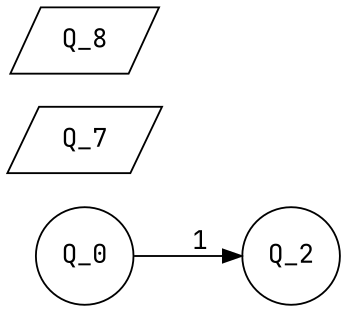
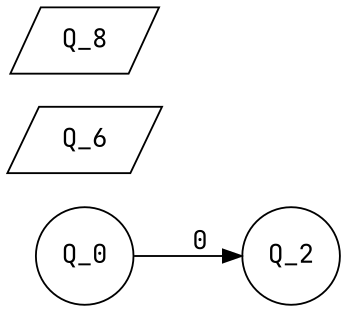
node "Q_7": label "Q_7" -> "Q_6"
edge "Q_0" -> "Q_2": label "1" -> "0"
